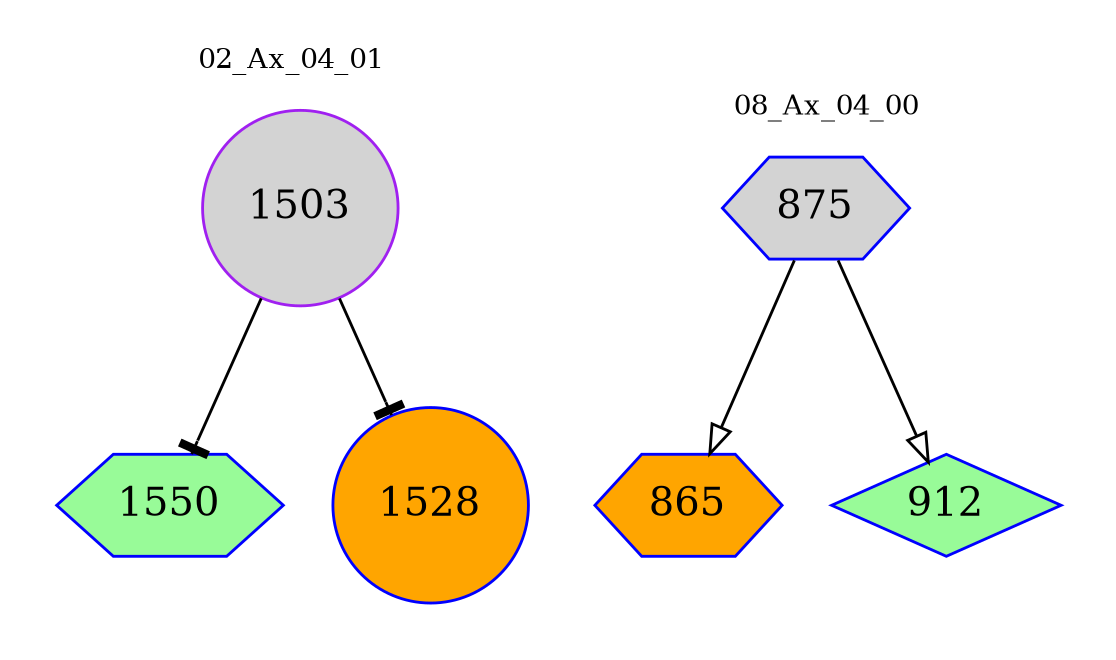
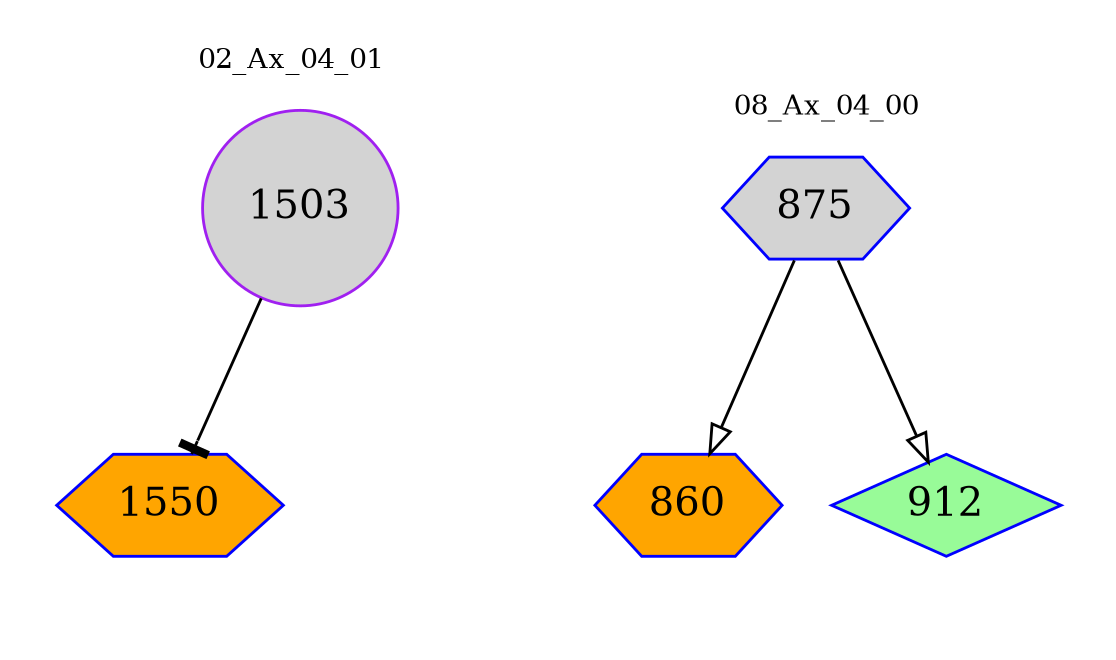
node "1550": fillcolor palegreen -> orange
node "1528": removed
node "865": label "865" -> "860"
